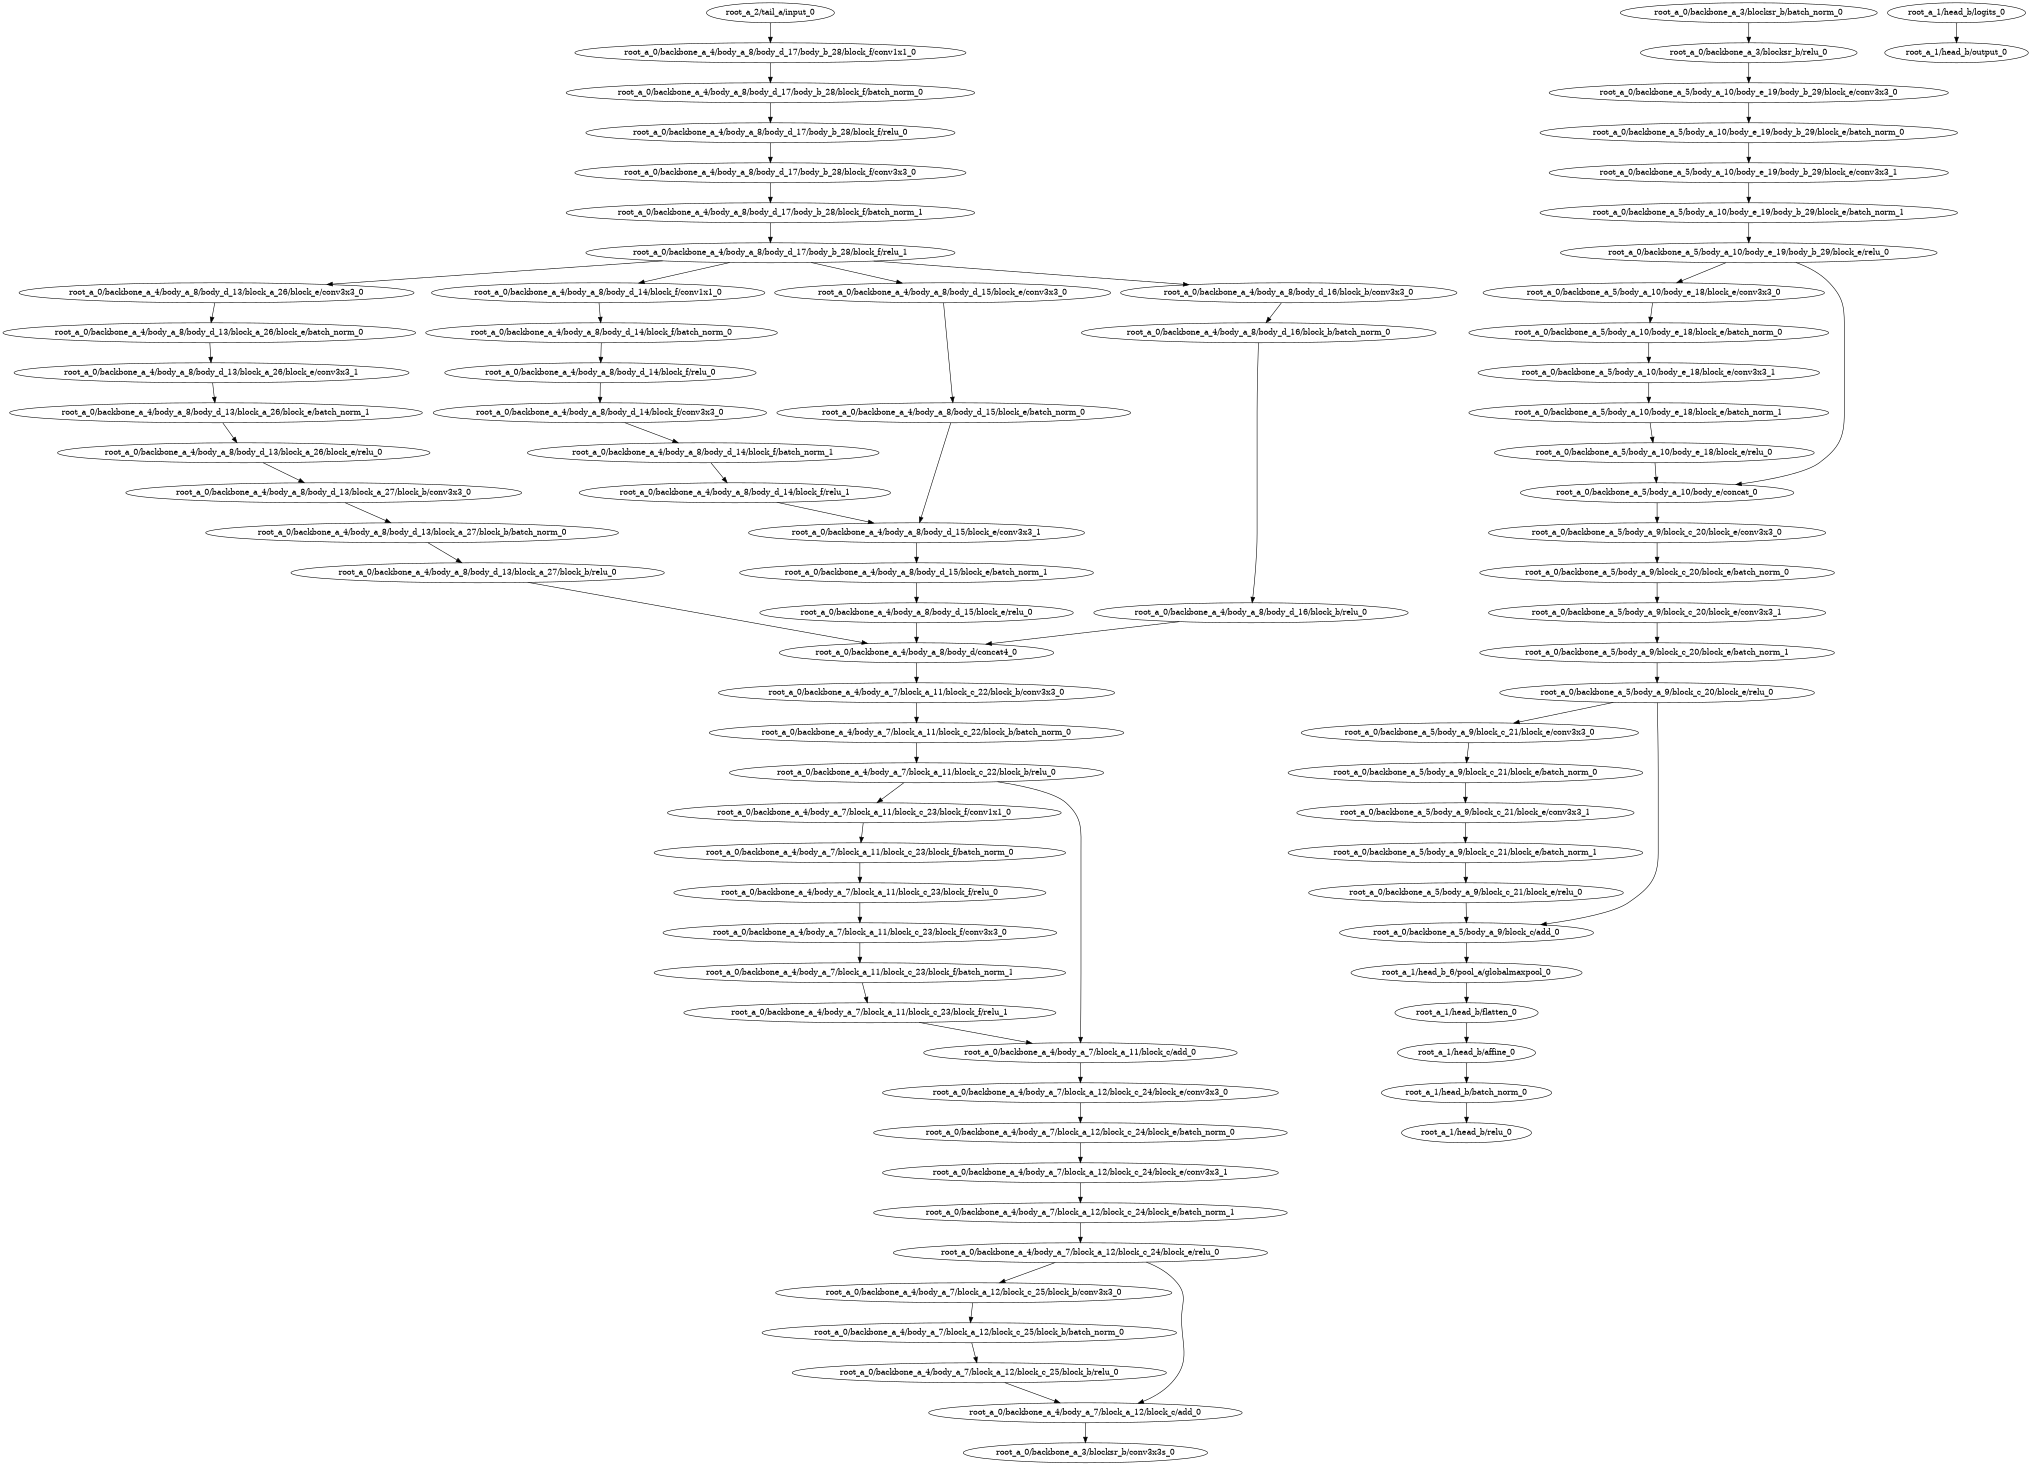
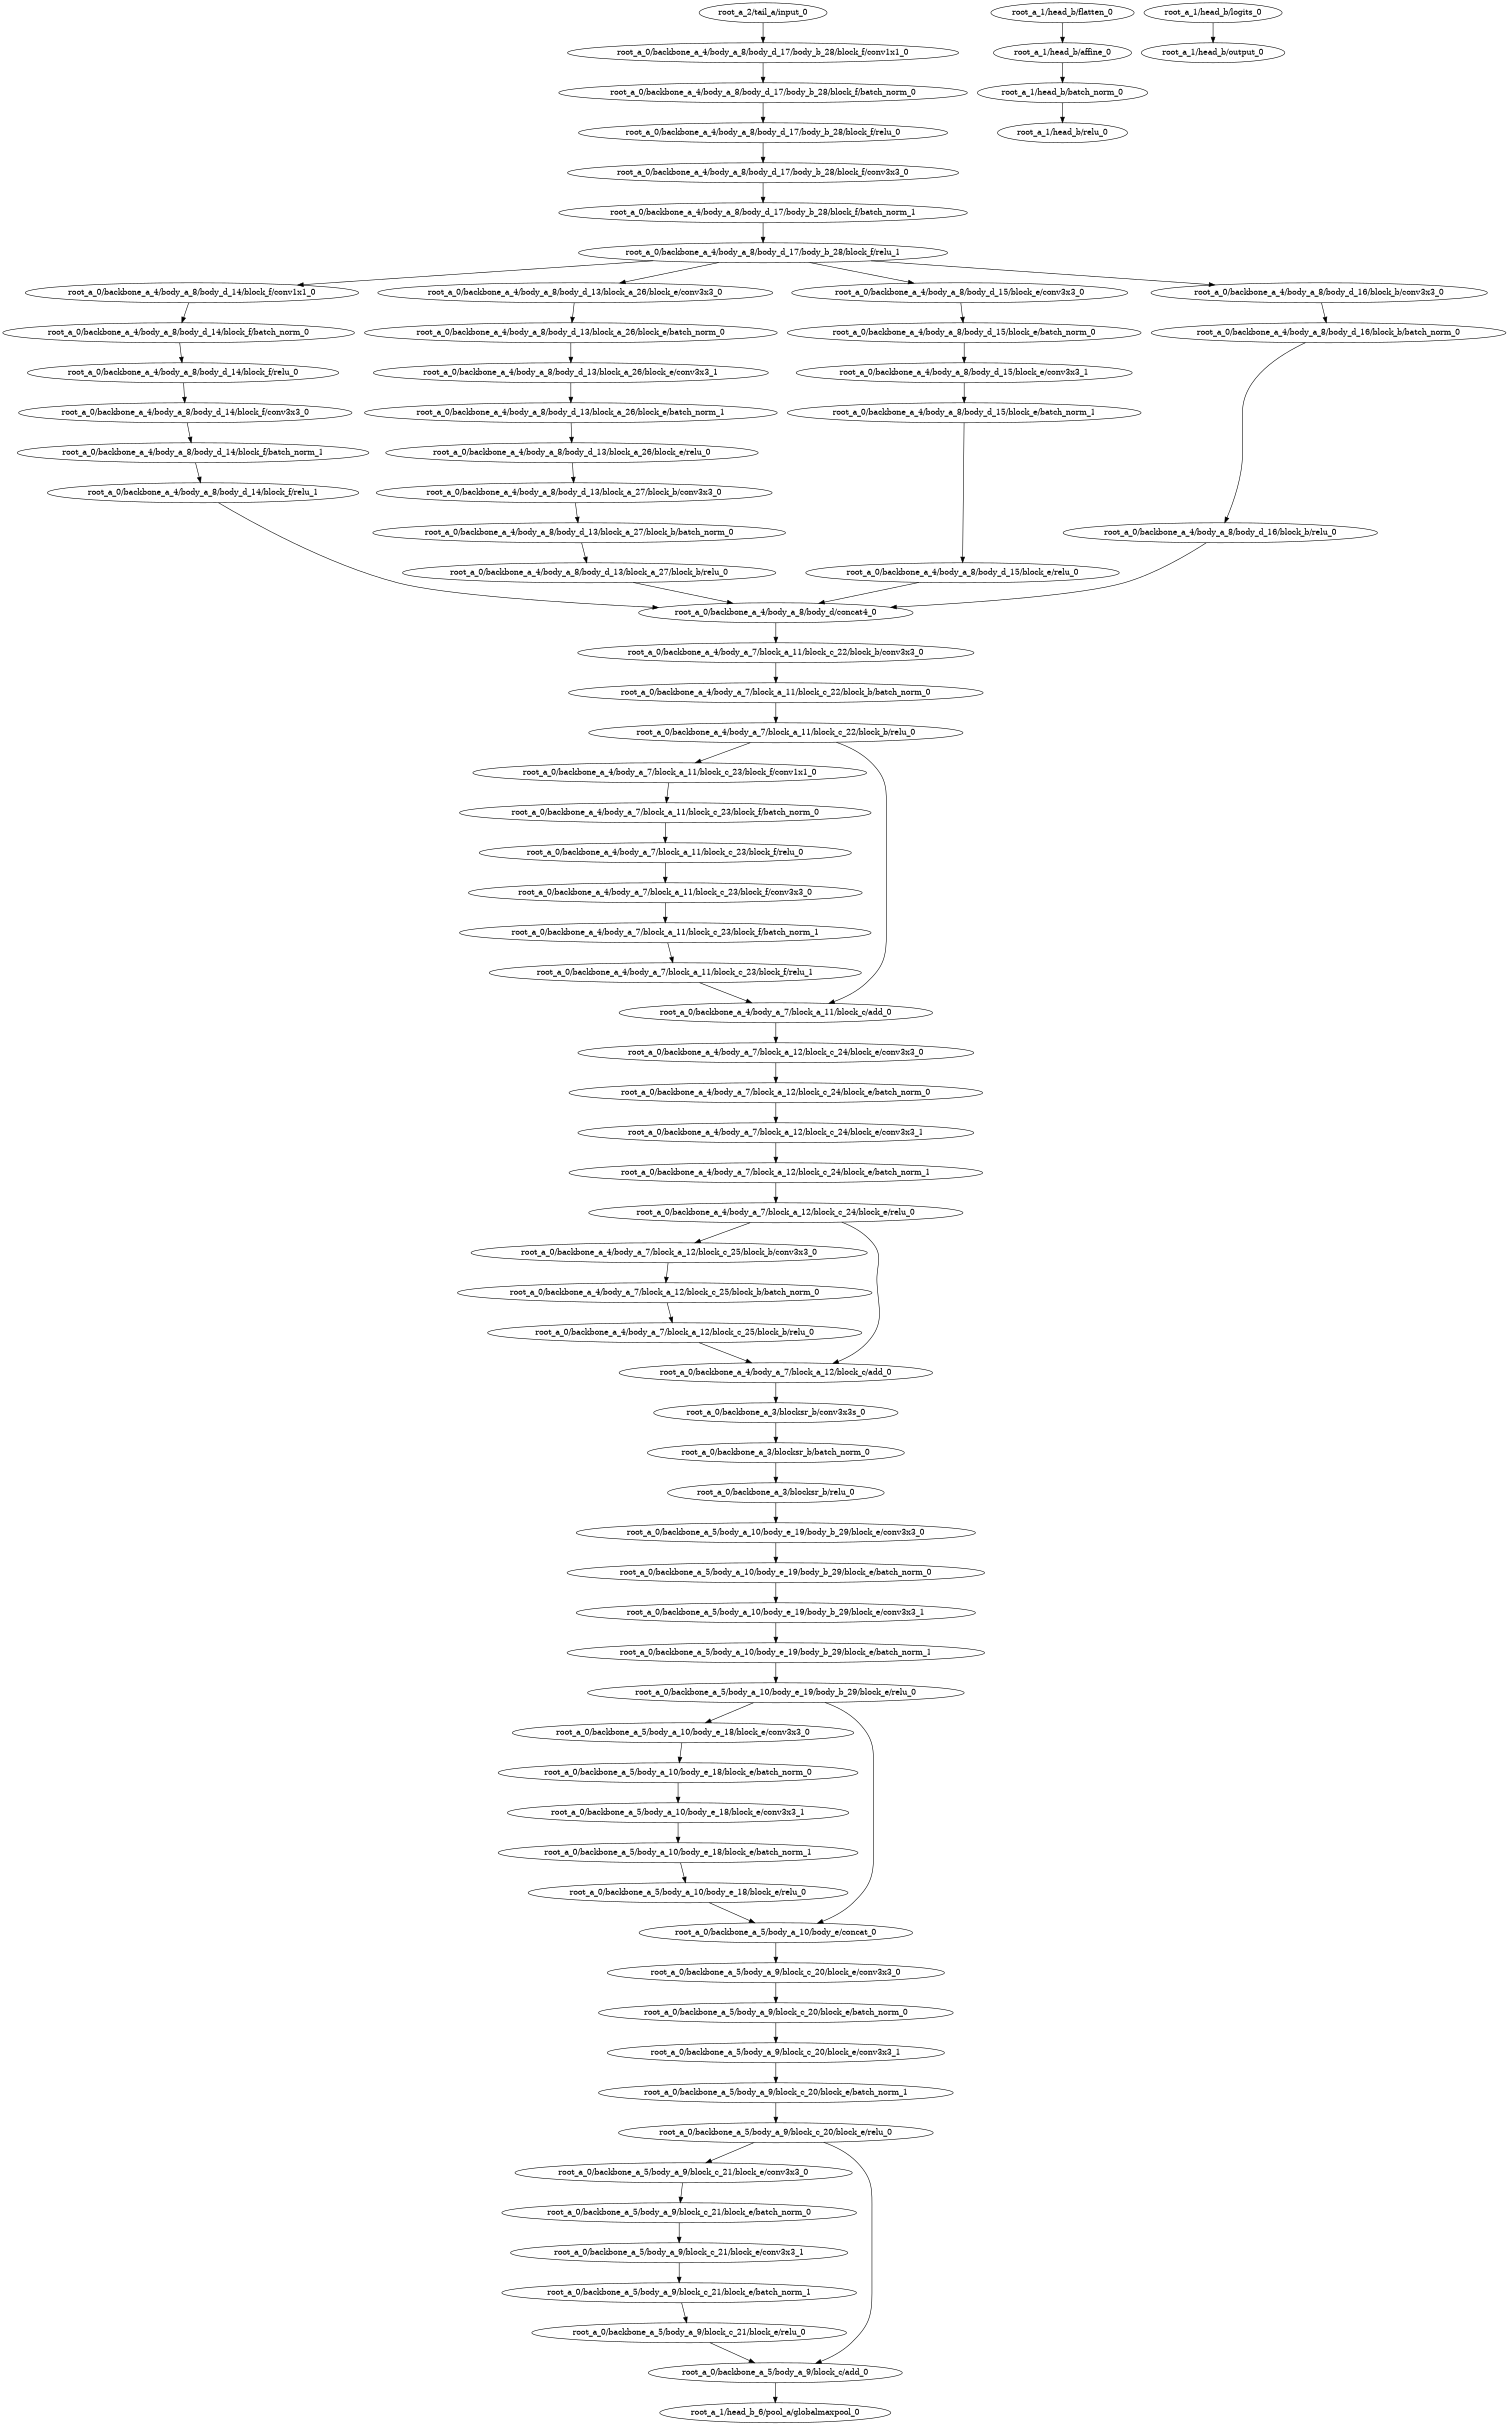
edge "root_a_0/backbone_a_4/body_a_8/body_d_14/block_f/relu_1" -> "root_a_0/backbone_a_4/body_a_8/body_d_15/block_e/conv3x3_1": now "root_a_0/backbone_a_4/body_a_8/body_d_14/block_f/relu_1" -> "root_a_0/backbone_a_4/body_a_8/body_d/concat4_0"
edge "root_a_1/head_b_6/pool_a/globalmaxpool_0" -> "root_a_1/head_b/flatten_0": removed
edge "root_a_0/backbone_a_3/blocksr_b/conv3x3s_0" -> "root_a_0/backbone_a_3/blocksr_b/batch_norm_0": added
